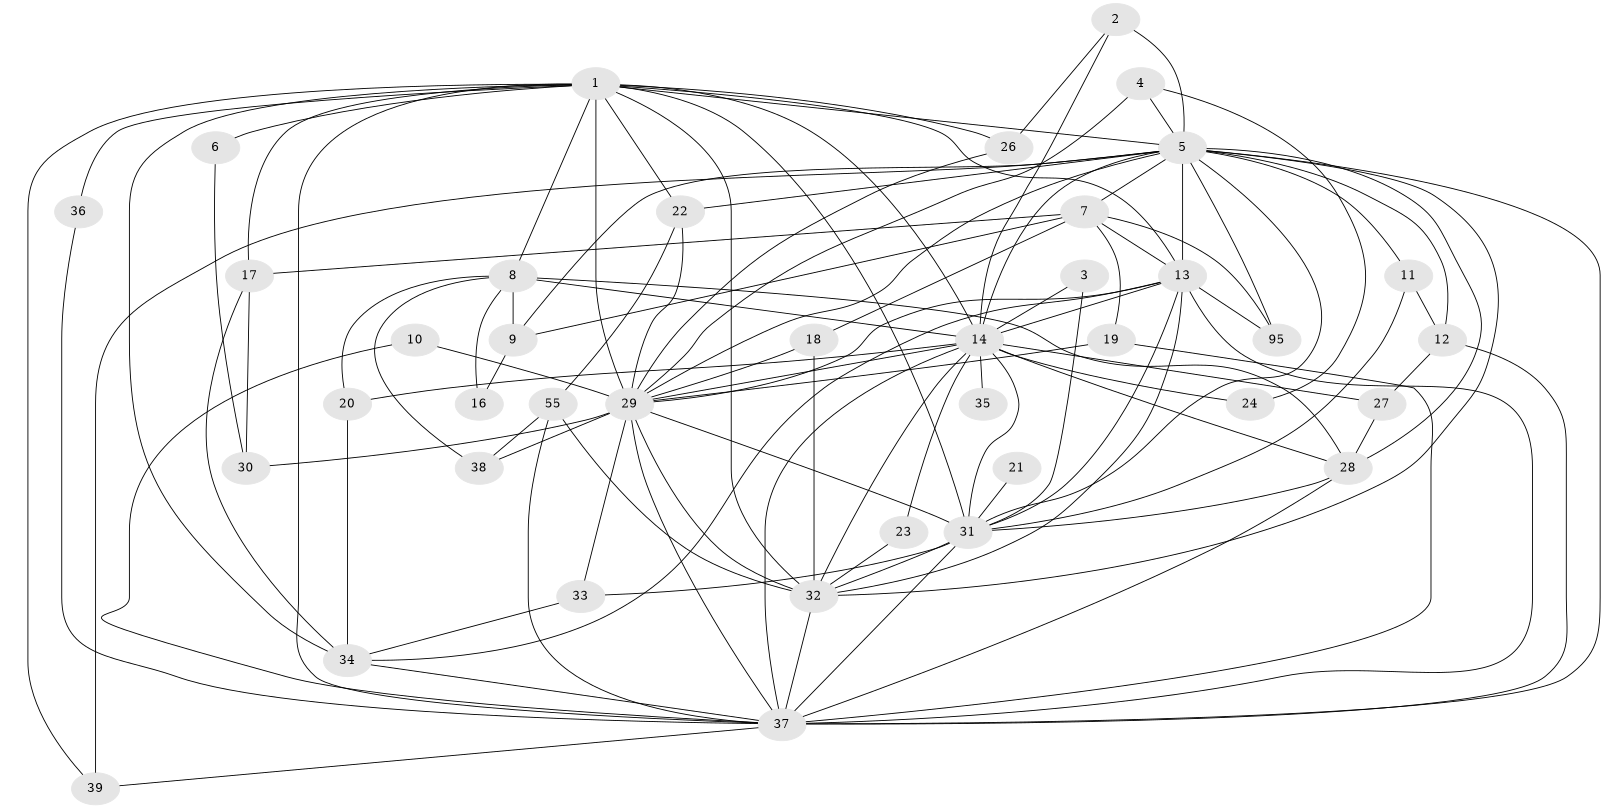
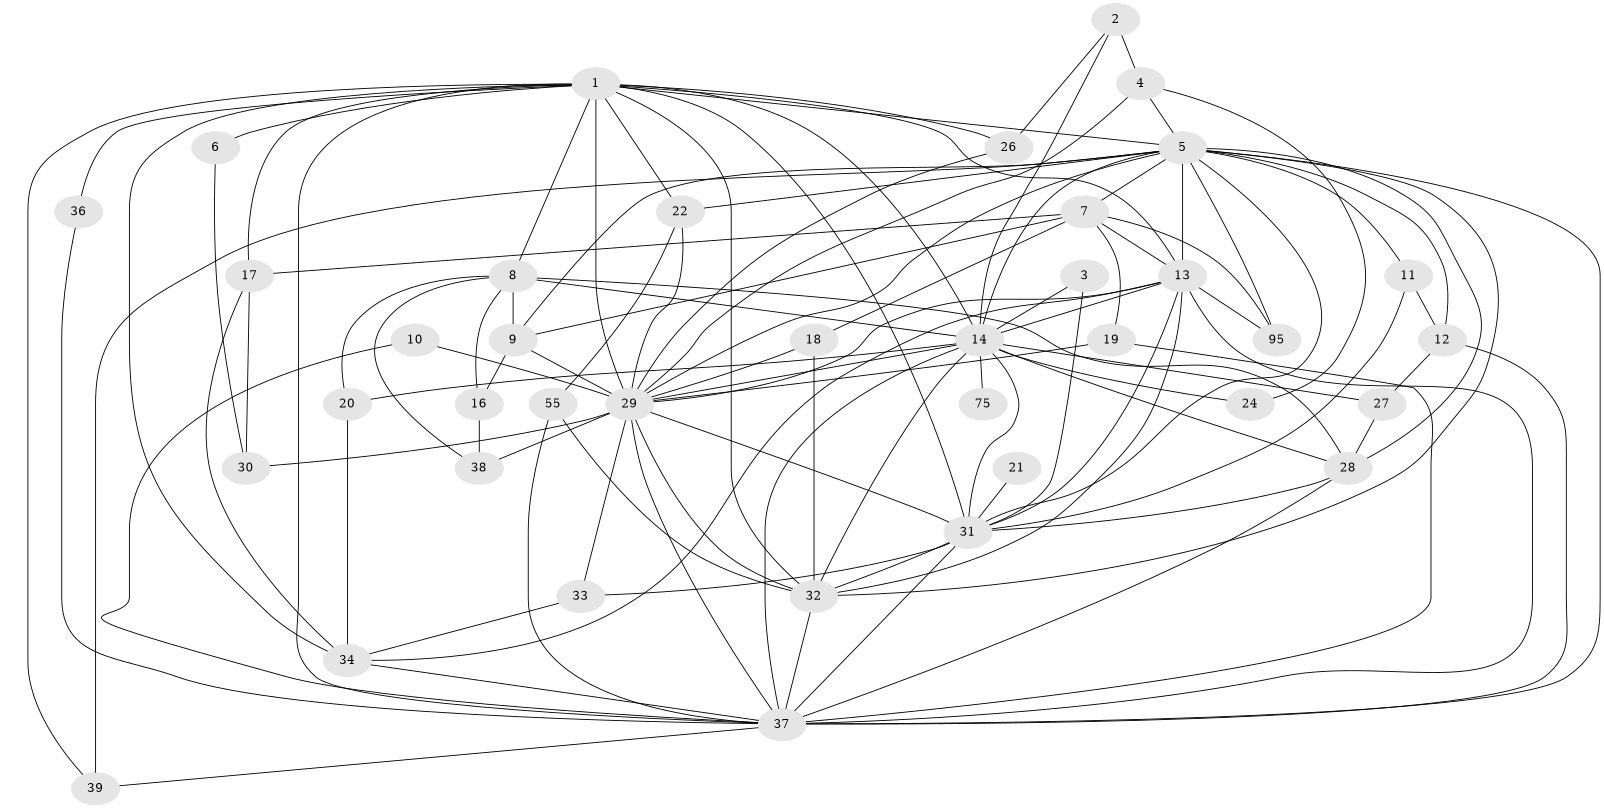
edge "2" -- "5": now "2" -- "4"
edge "9" -- "29": added
node "35": label "35" -> "75"
edge "55" -- "38": now "16" -- "38"
node "23": removed
